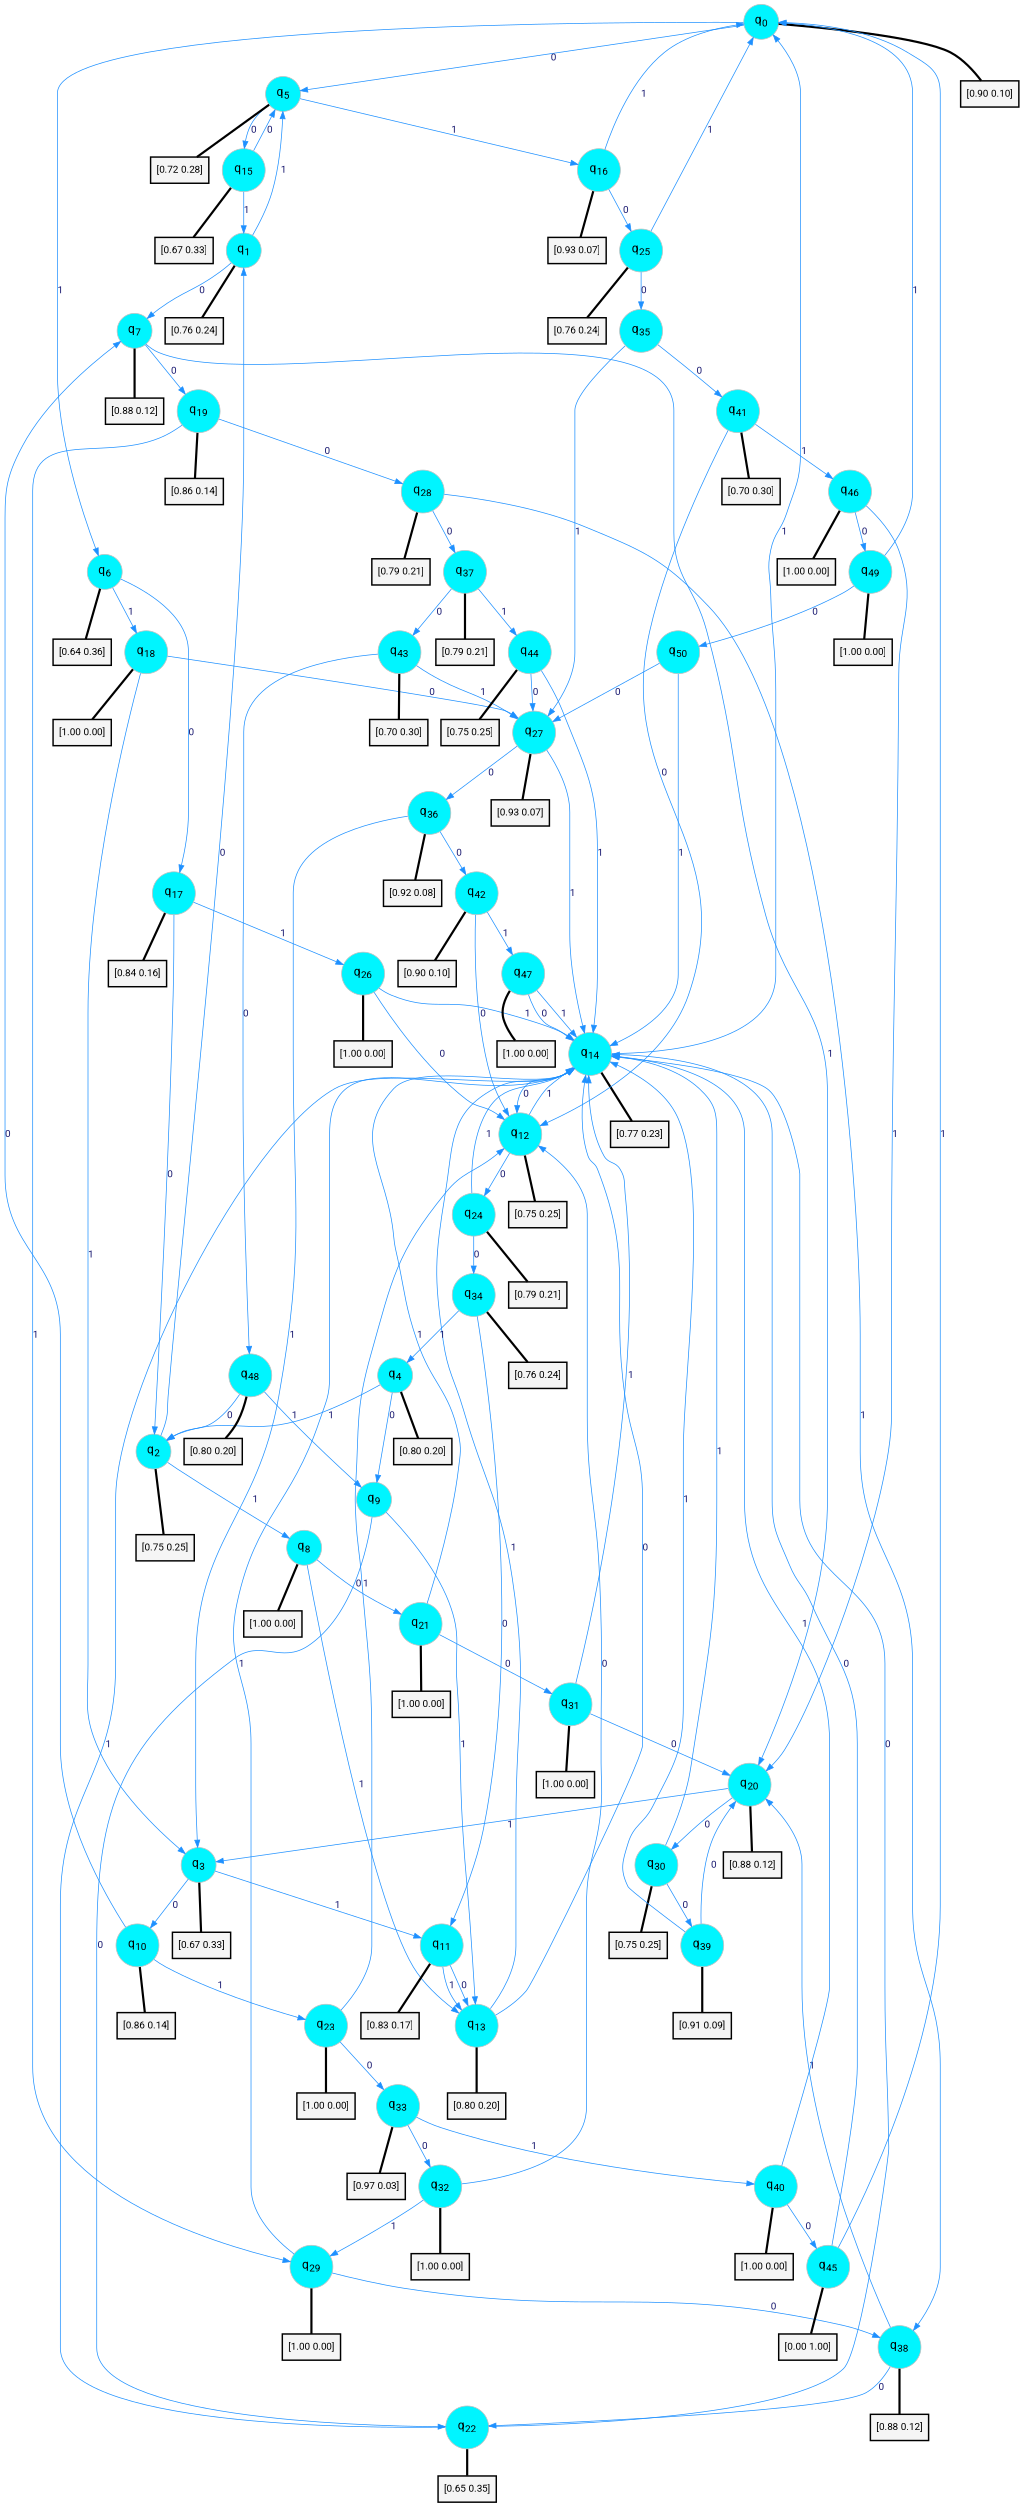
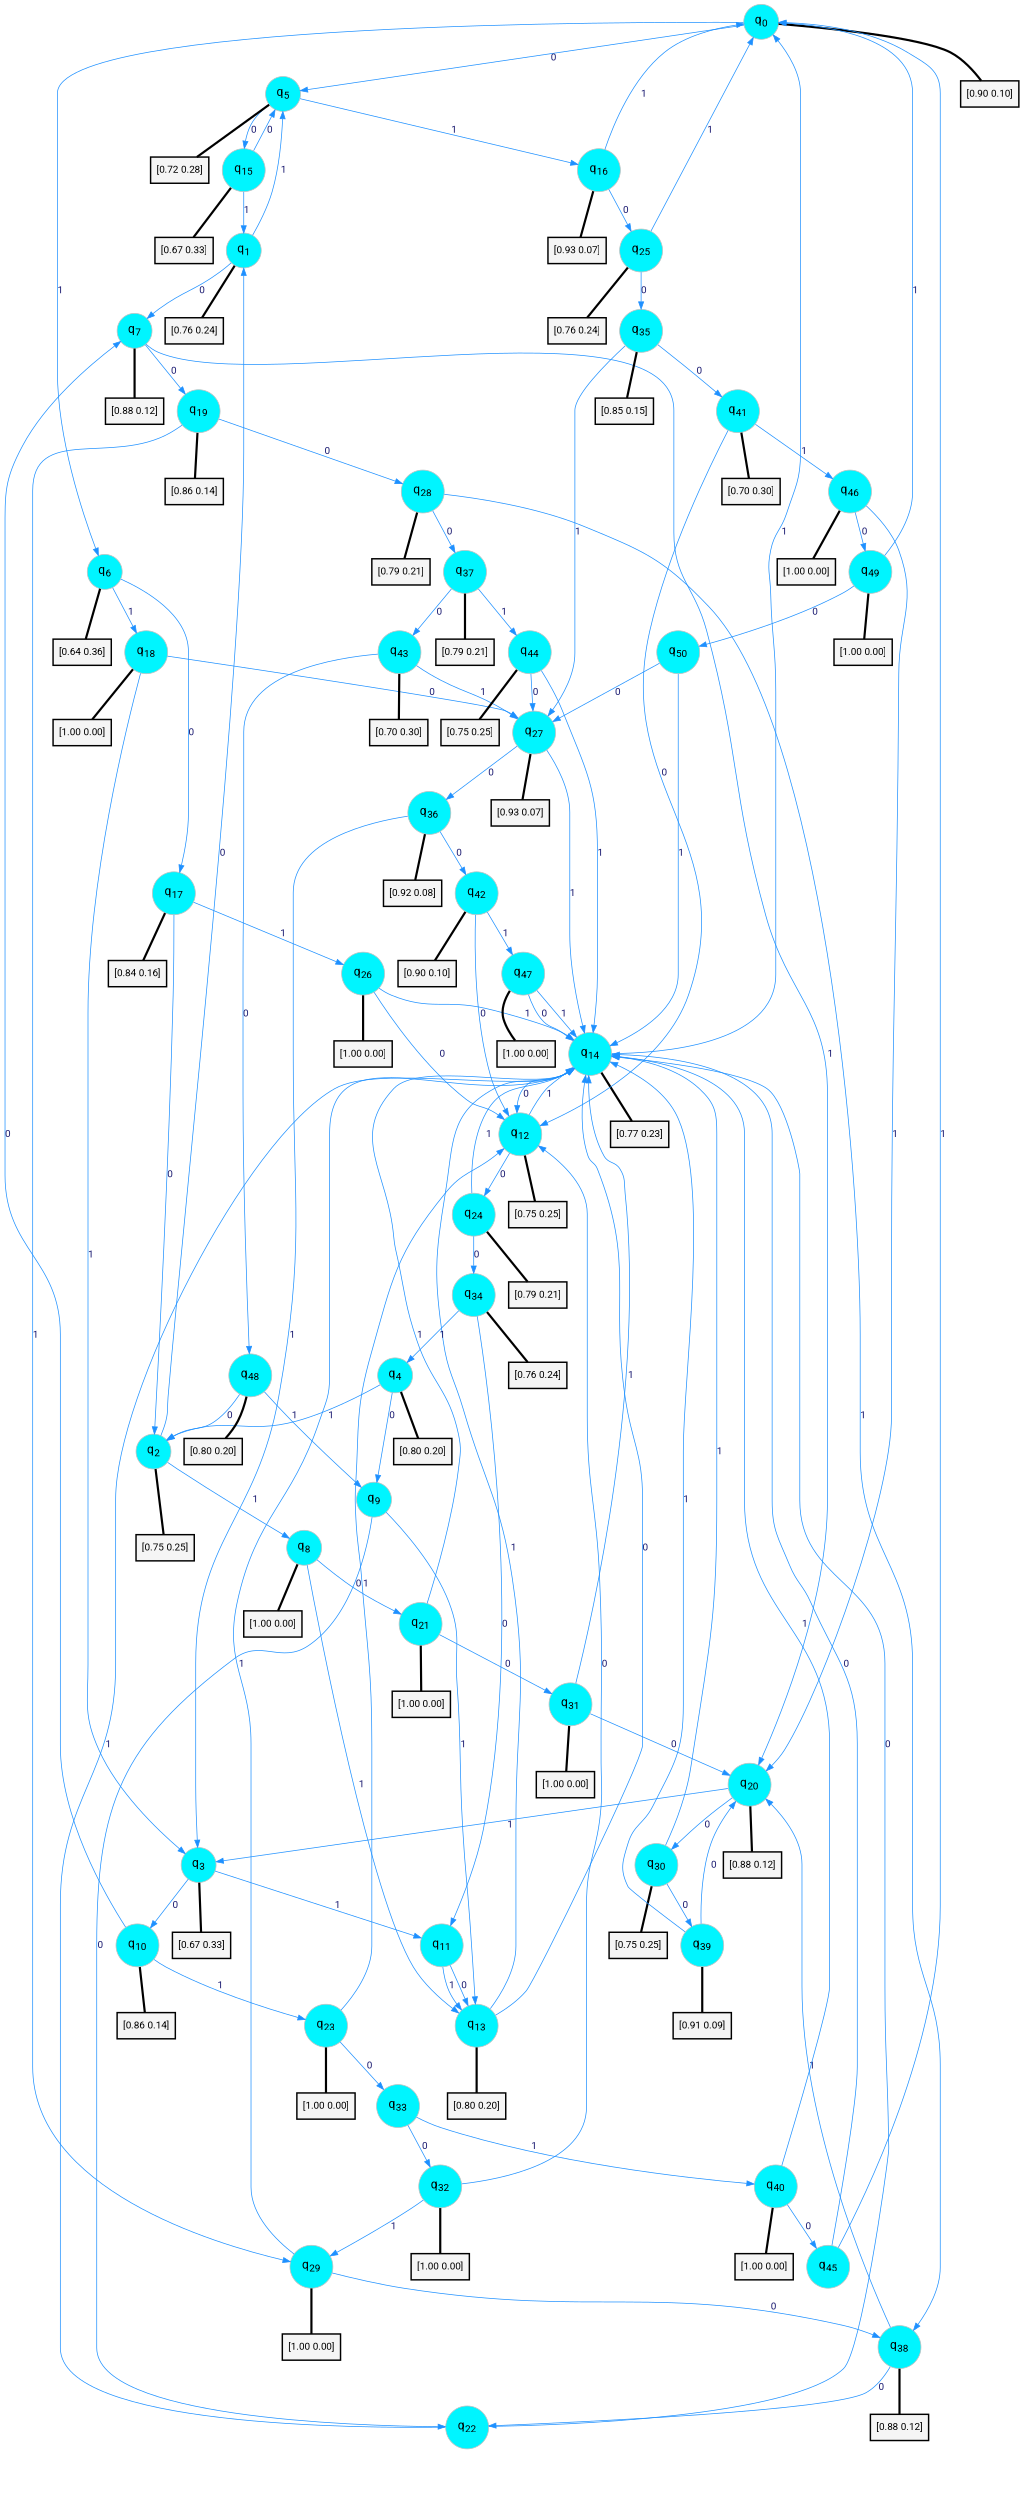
node "[0.85 0.15]": added
node "[0.83 0.17]": removed
node "[0.97 0.03]": removed
node "[0.00 1.00]": removed
node "[0.65 0.35]": removed
